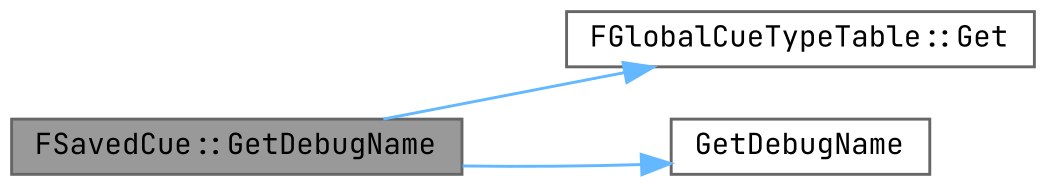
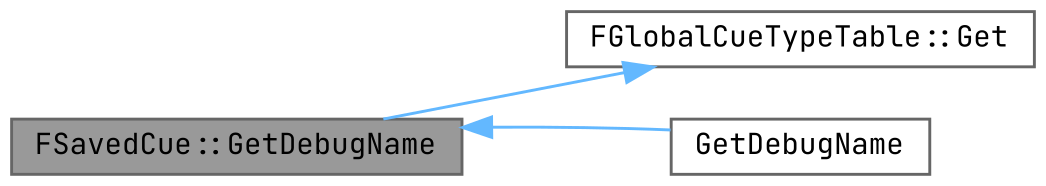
edge "FSavedCue::GetDebugName" -> "GetDebugName": reversed
